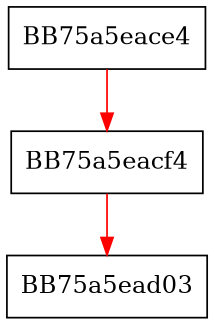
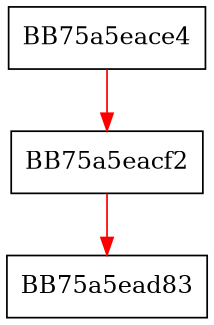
node "BB75a5eacf4": label "BB75a5eacf4" -> "BB75a5eacf2"
node "BB75a5ead03": label "BB75a5ead03" -> "BB75a5ead83"
